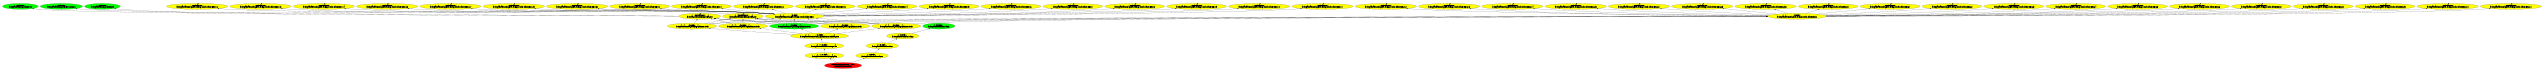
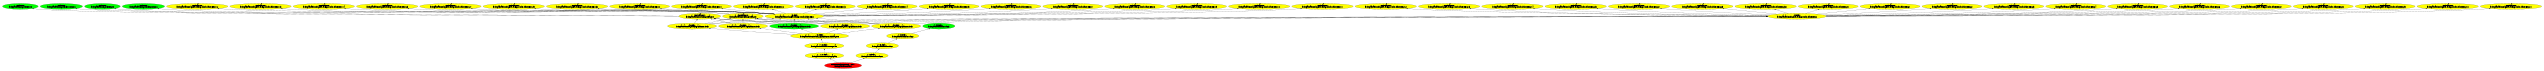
node "<spriteset> fruit_plantation_spriteset_2_0_snow": added
node "<spritelayout> fruit_layouts_house_spritelayout": label "<spritelayout> fruit_layouts_house_spritelayout" -> "<spritelayout> fruit_plantation_house_spritelayout"
